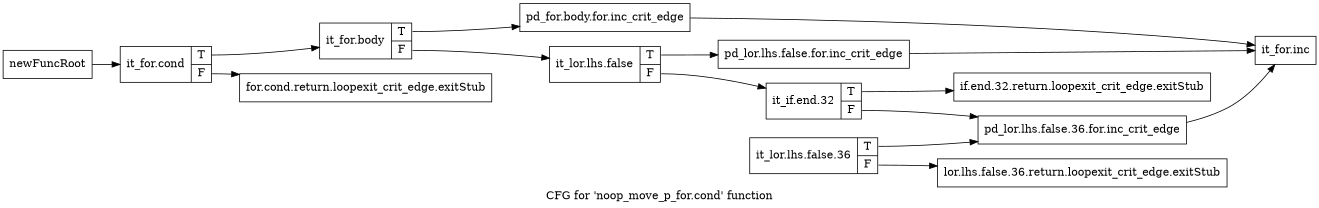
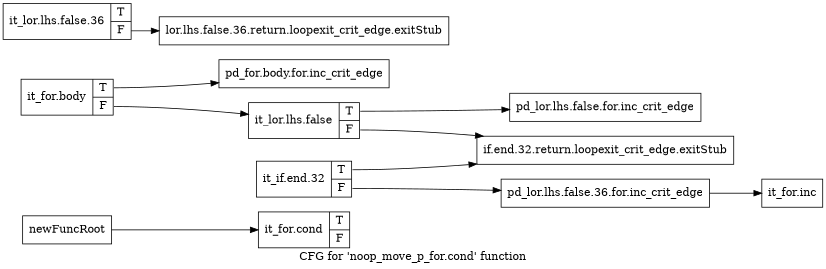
edge "pd_for.body.for.inc_crit_edge" -> "it_for.inc": removed
edge "pd_lor.lhs.false.for.inc_crit_edge" -> "it_for.inc": removed
edge "it_for.cond" -> "it_for.body": removed
edge "it_lor.lhs.false" -> "it_if.end.32": now "it_lor.lhs.false" -> "if.end.32.return.loopexit_crit_edge.exitStub"
node "for.cond.return.loopexit_crit_edge.exitStub": removed
edge "it_lor.lhs.false.36" -> "pd_lor.lhs.false.36.for.inc_crit_edge": removed
